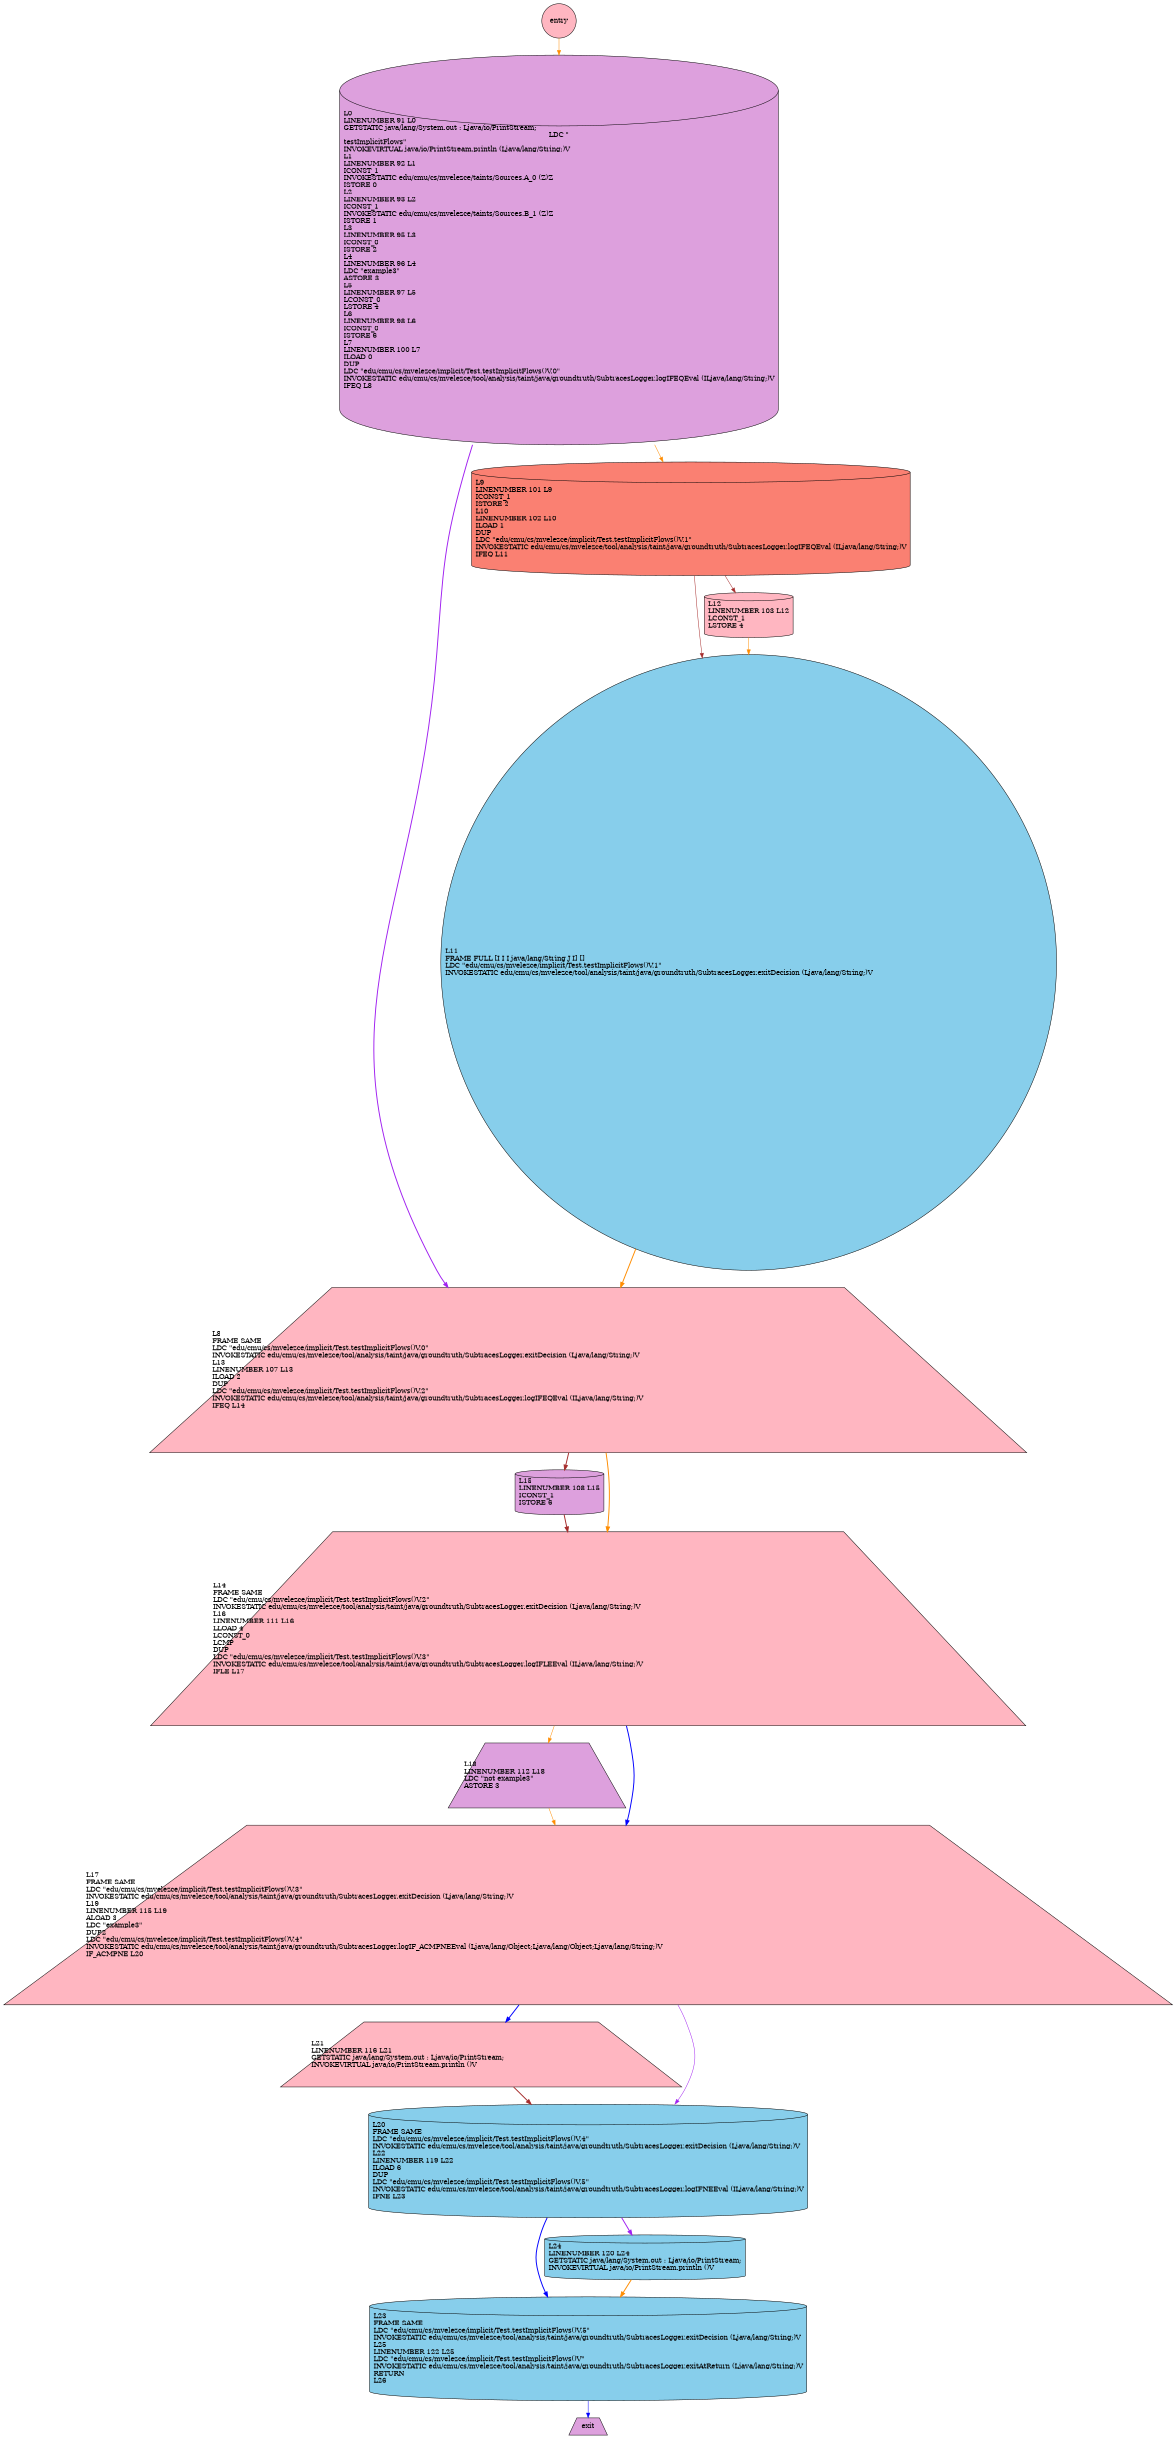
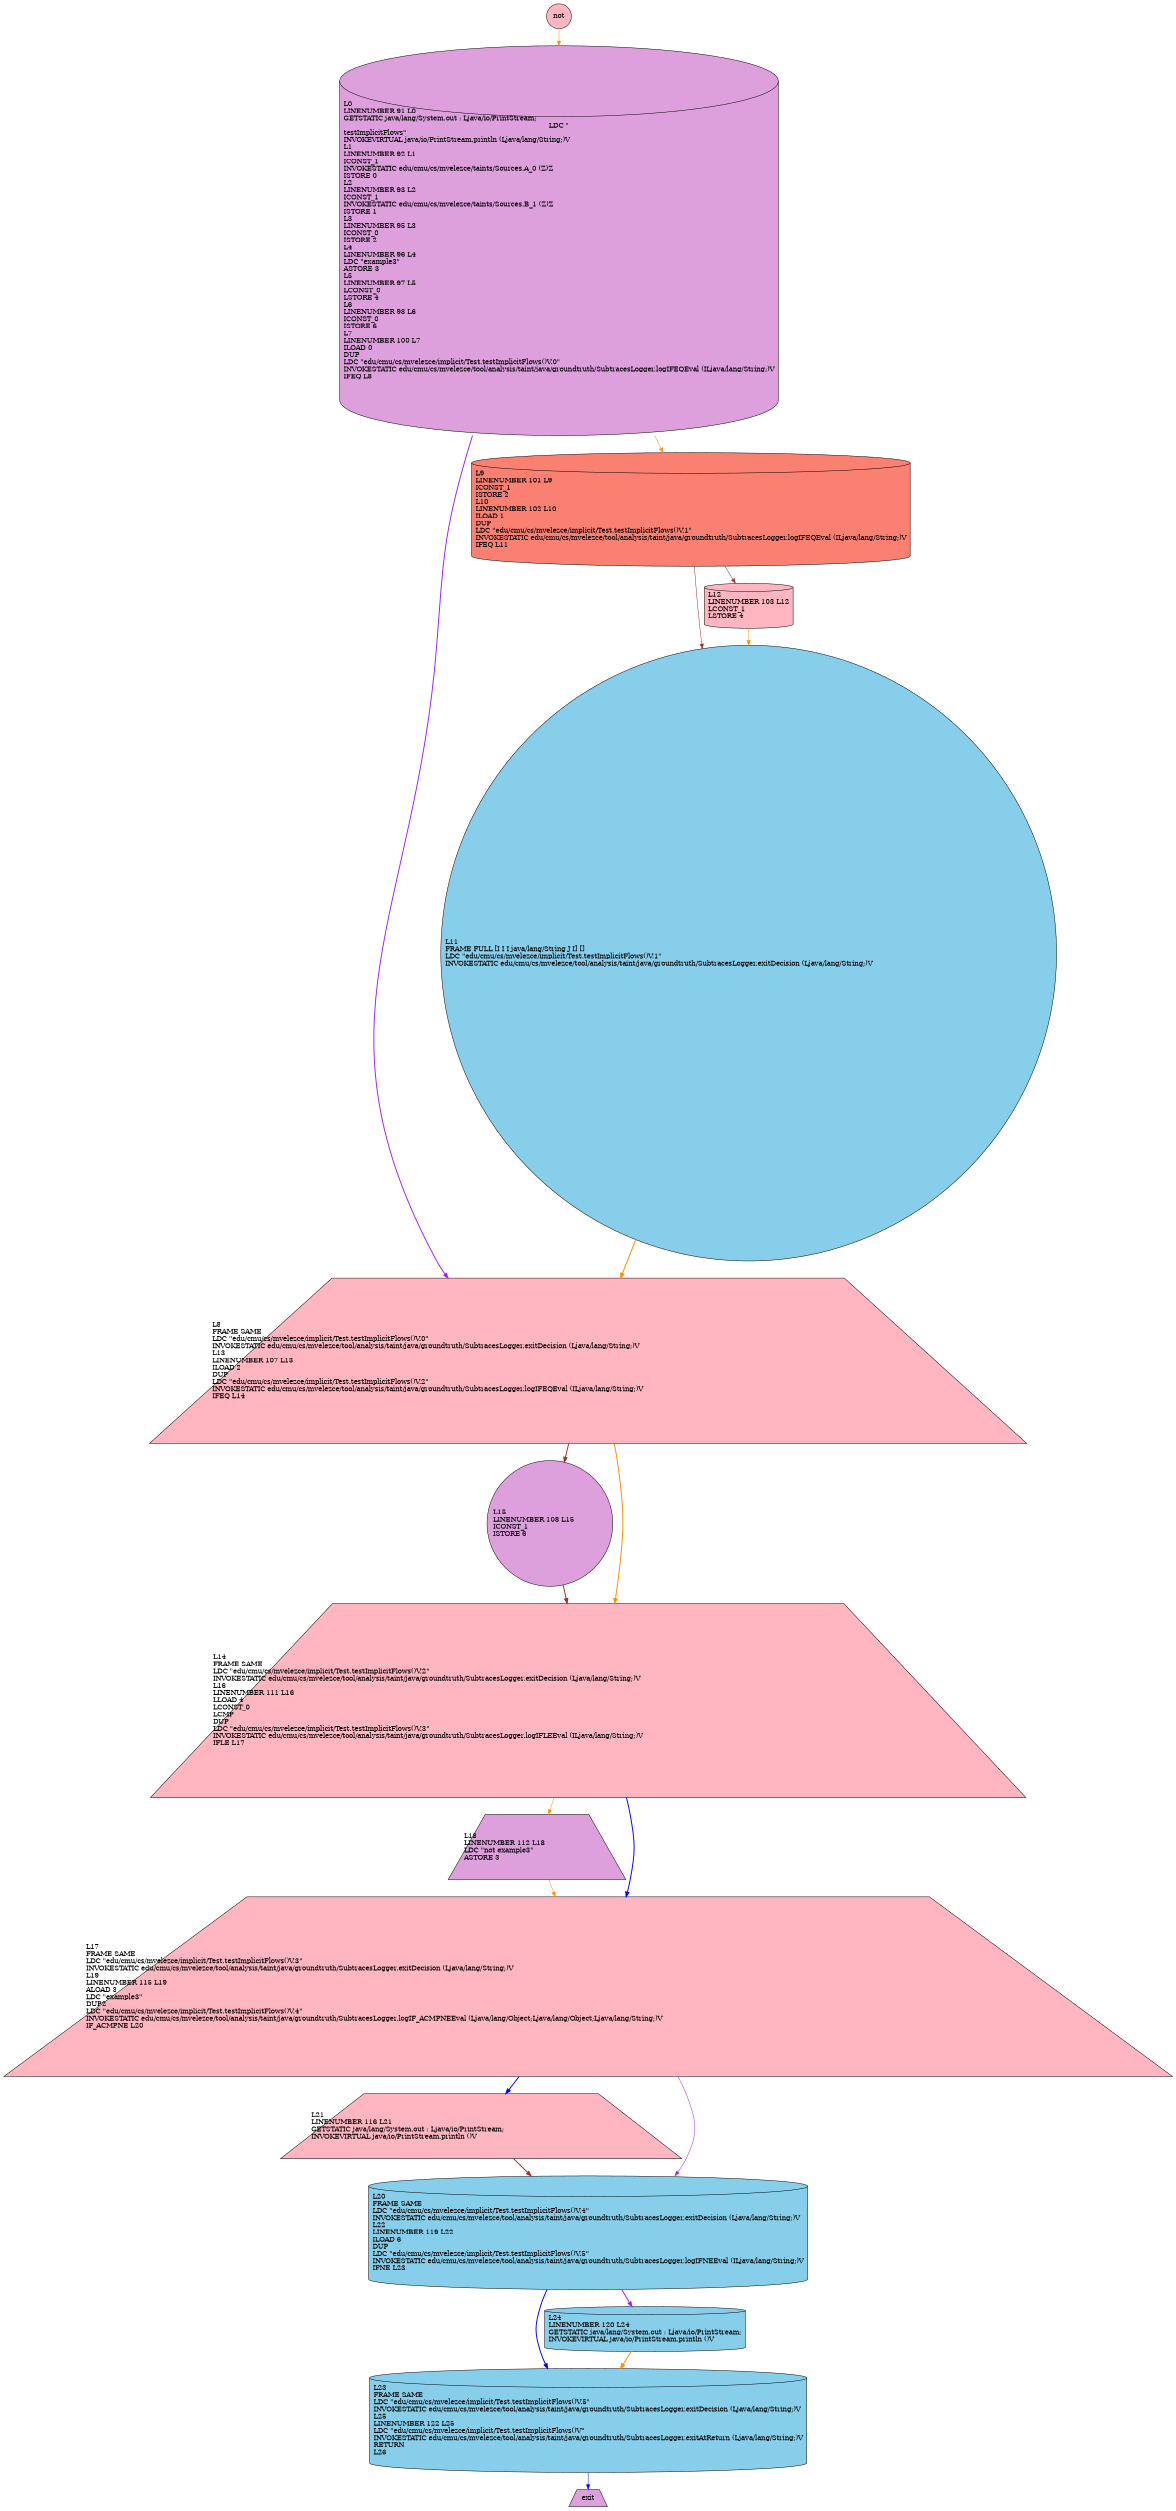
node "entry": label "entry" -> "not"
node "L15 LINENUMBER 108 L15 ICONST_1 ISTORE 6": shape cylinder -> circle
